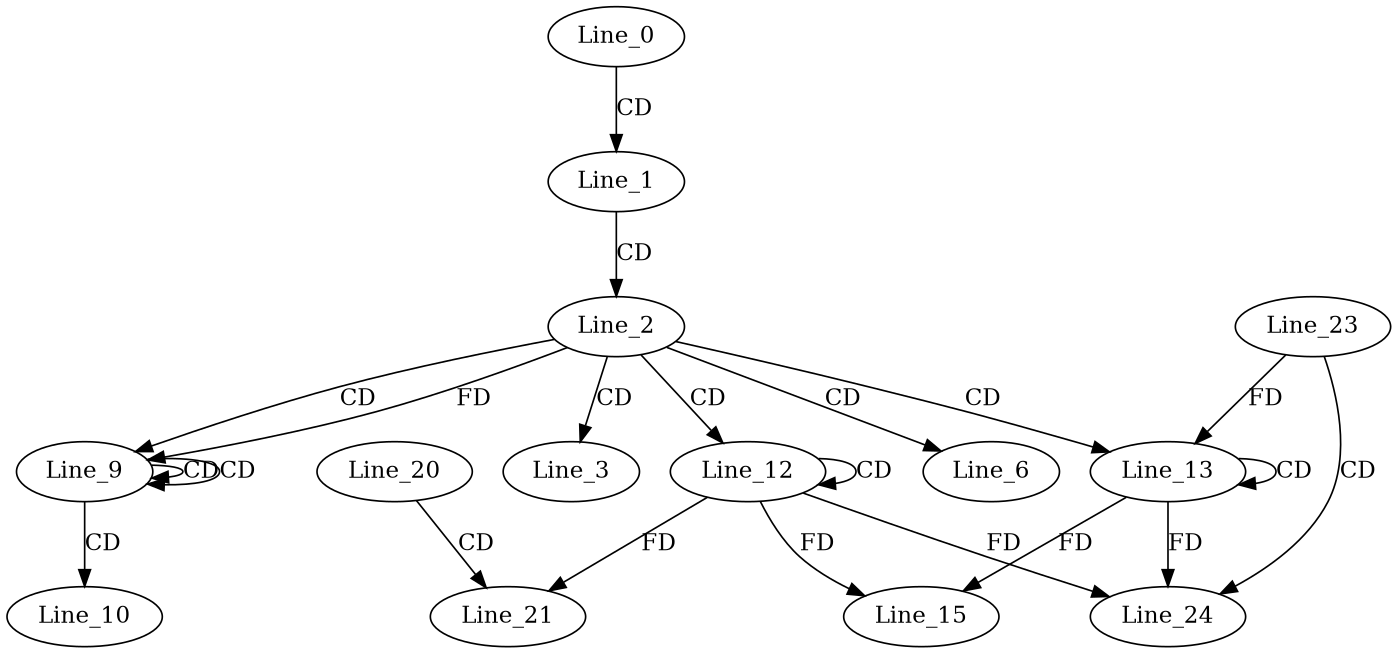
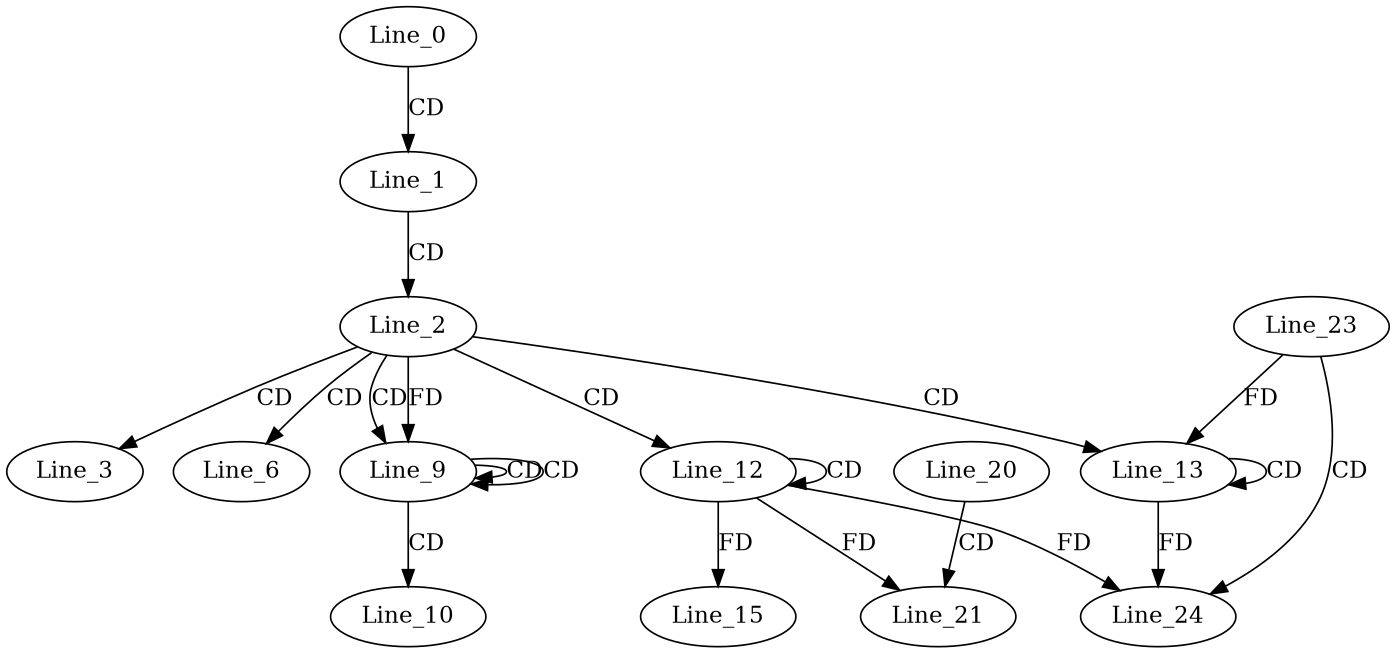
edge "Line_13" -> "Line_15": removed, label "FD"
